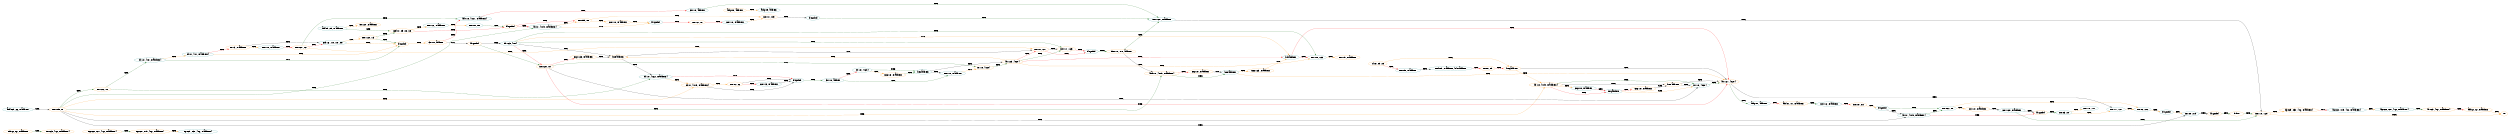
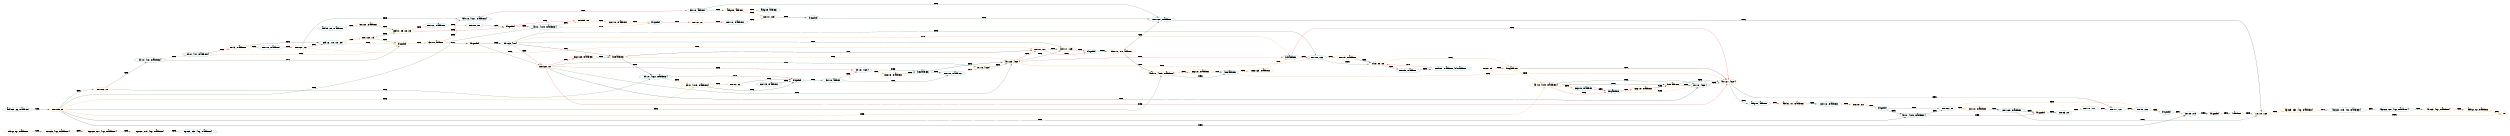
edge "cbz w8 , address" -> "adrp x8 , address": added, label "CFG"
edge "mov x59 , x0" -> "mov x1 , x19": now "adrp x8 , address" -> "mov x1 , x19"
edge "add x9 , x9 , # address" -> "csel x1 , x9 , x8 , ne": now "tst w20 , # address" -> "csel x1 , x9 , x8 , ne"
edge "mov w9 , # address" -> "lsl x8 , x9 , x8": added, label "CFG"
edge "mov w8 , w23" -> "lsl x8 , x9 , x8": added, label "DFG"
edge "mov x20 , x0" -> "ldr w8 , [ x20 ]": added, label "DFG"
edge "movk x9 , # address , lsl # address" -> "tst x8 , x9": now "movk x9 , # address , lsl # address" -> "lsl x8 , x9 , x8"
edge "mov x2 , sp" -> "mov w3 , # address": removed, label "CFG"
edge "mov x20 , x0" -> "ldr w23 , [ x20 ]": added, label "DFG"
edge "mov x3 , x0" -> "mov w1 , w21": now "mov w0 , wzr" -> "mov w1 , w21"
node "b tbnz": label "b tbnz" -> "b address"
node "mov w0 , w20": label "mov w0 , w20" -> "wzr w0 , w20"
edge "str x23 , [ sp , # address ]" -> "stp x22 , x21 , [ sp , # address ]": added, label "CFG"
